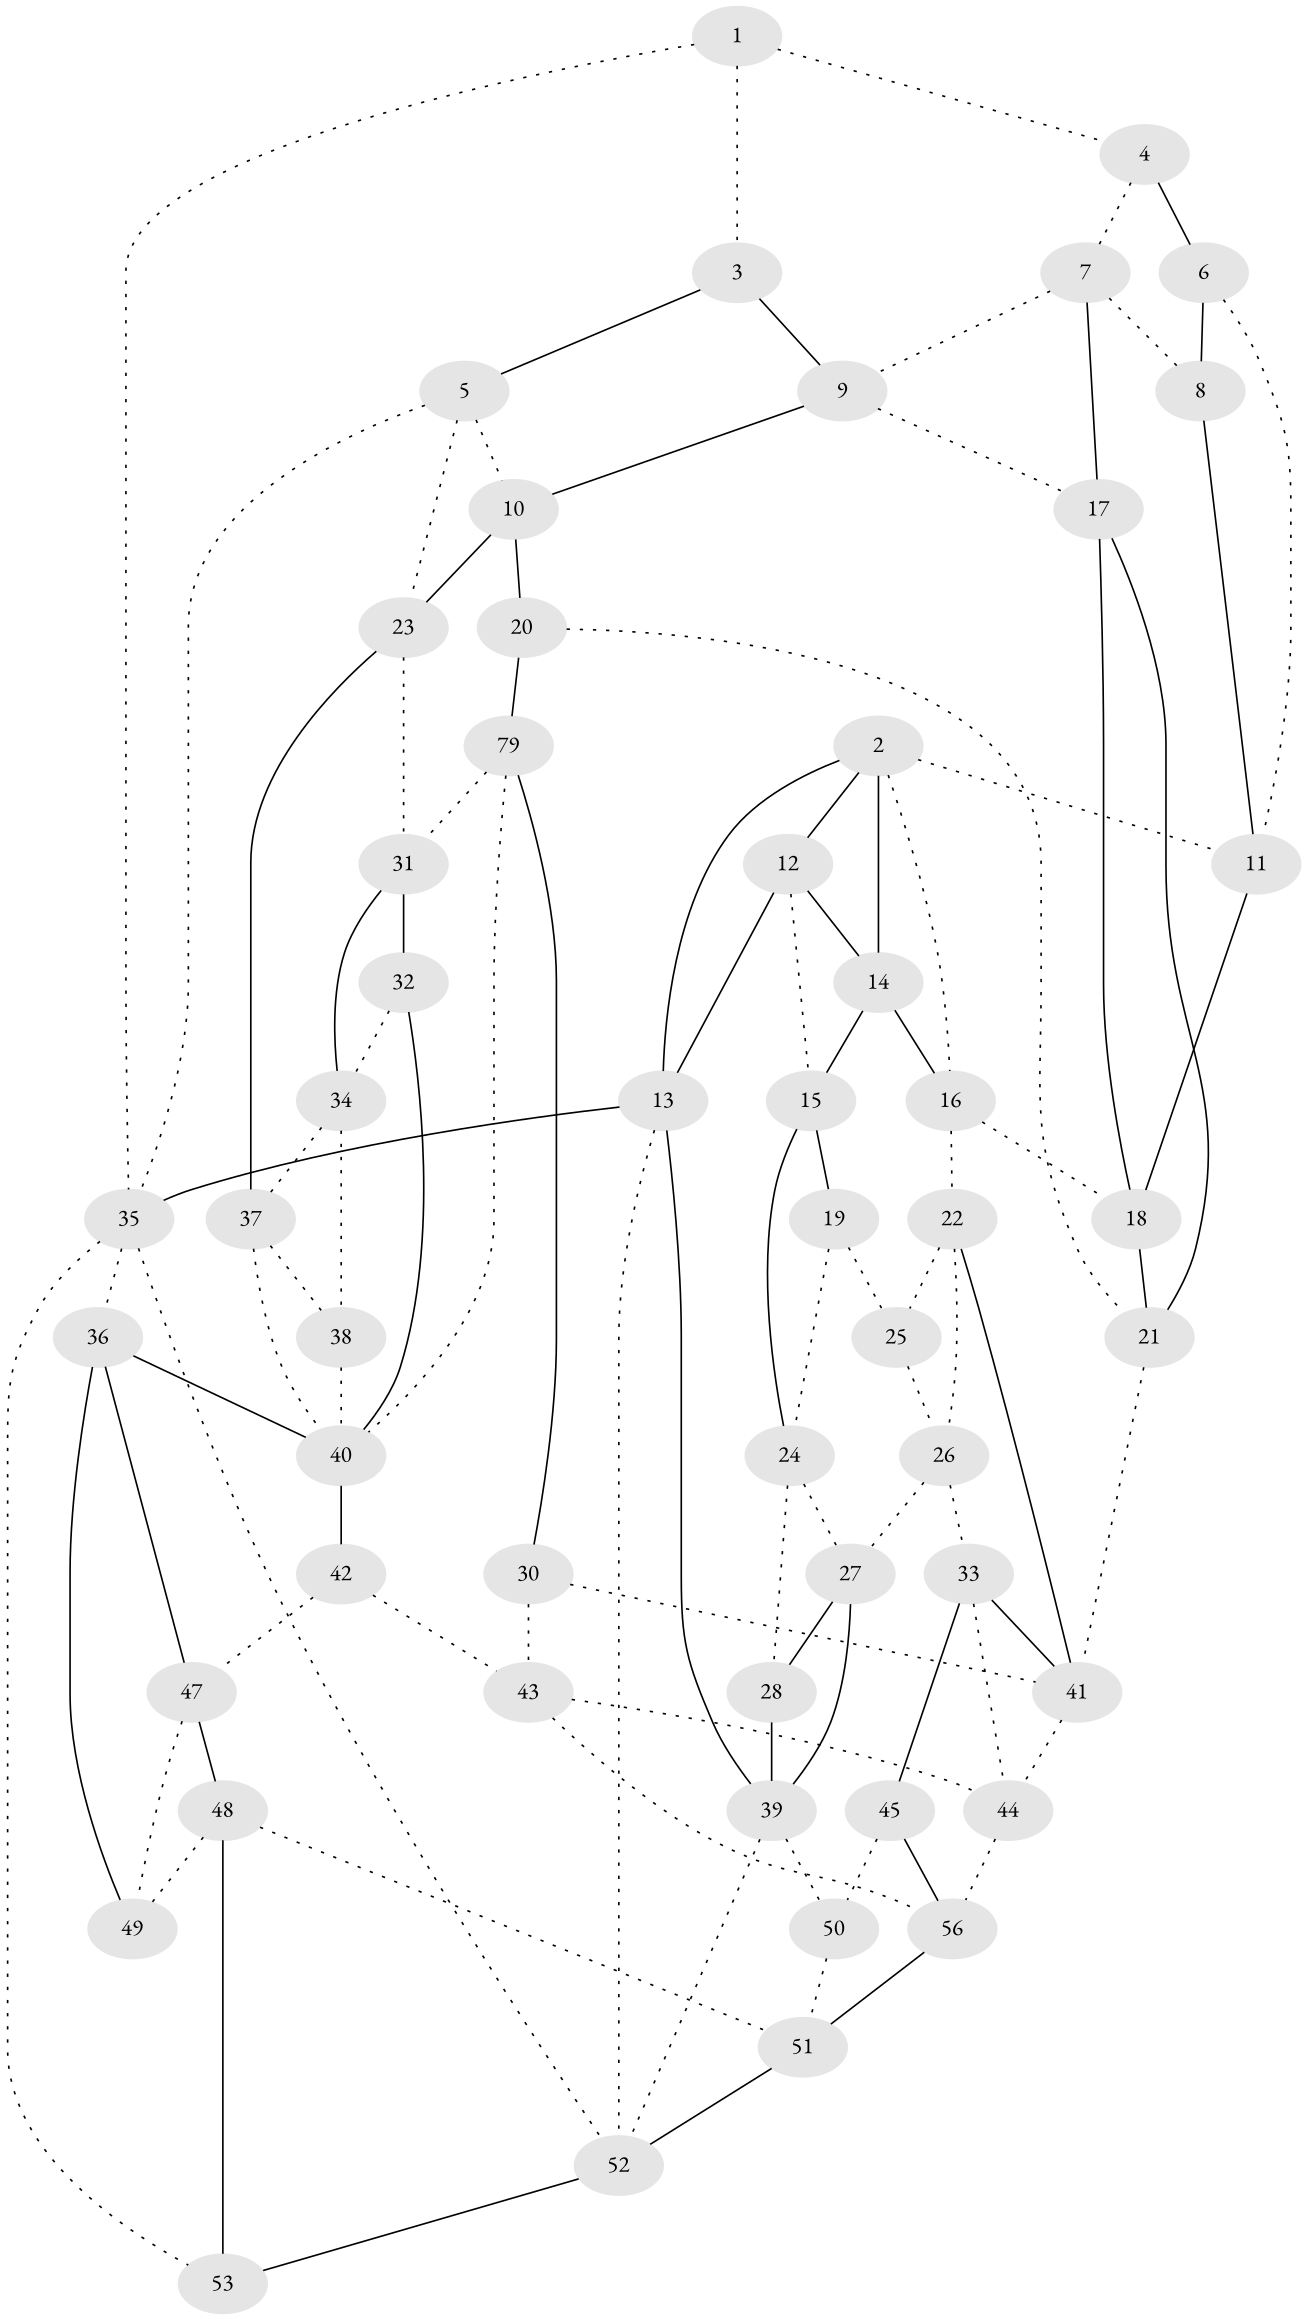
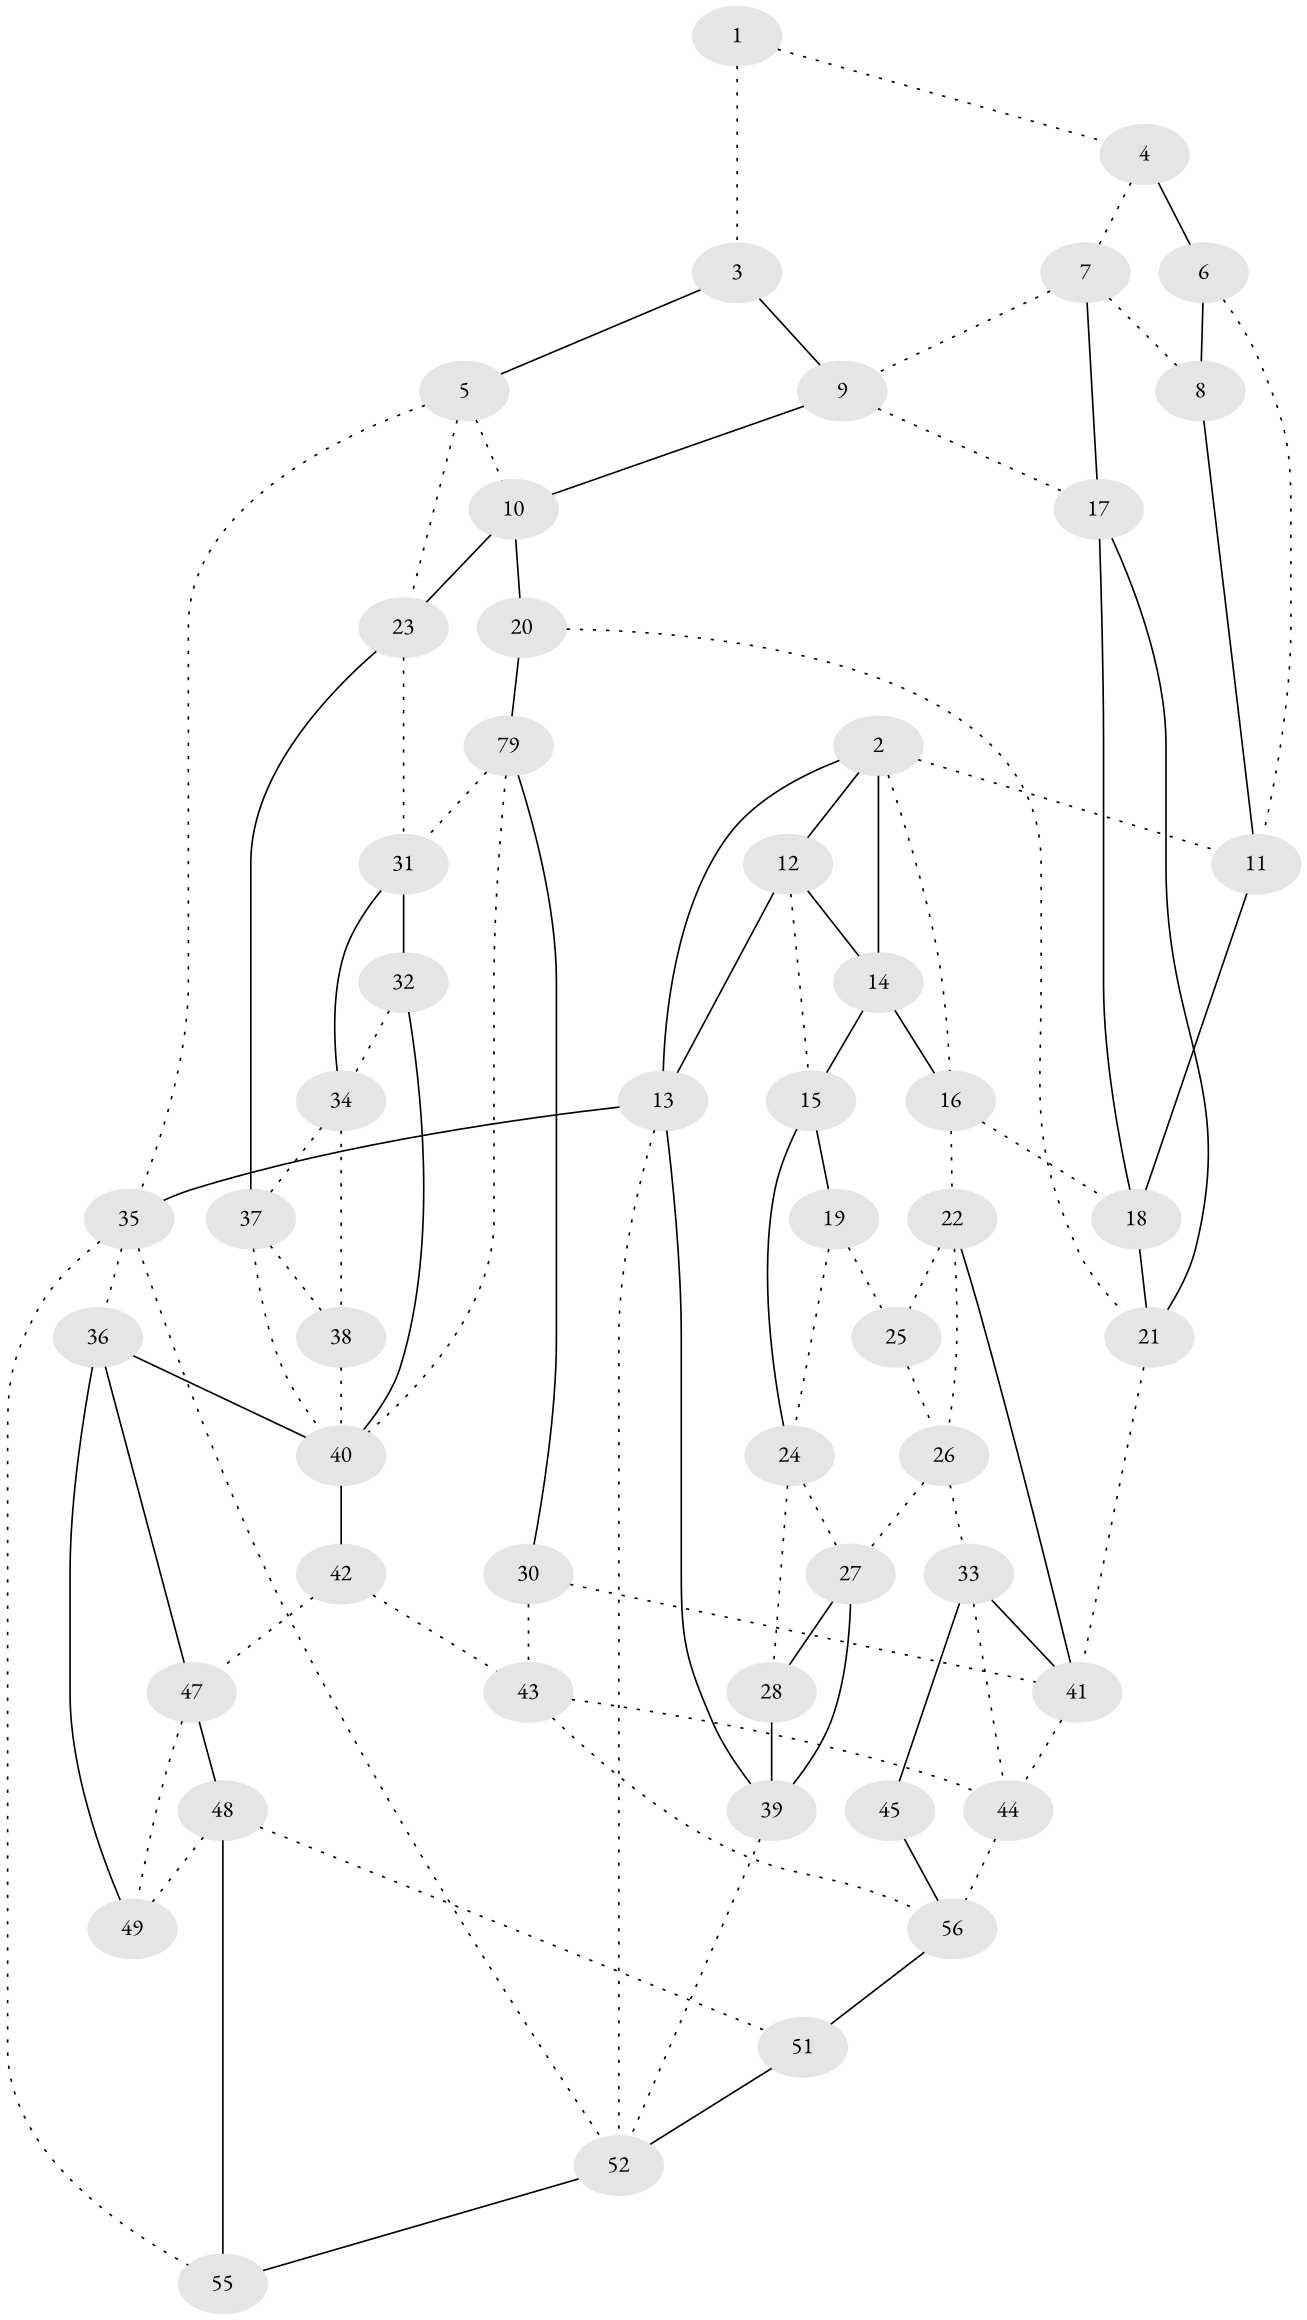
edge "1" -- "35": removed
node "50": removed
node "53": label "53" -> "55"
